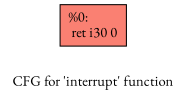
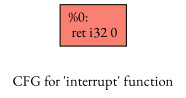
node "%0:": text "ret i30 0" -> "ret i32 0"
